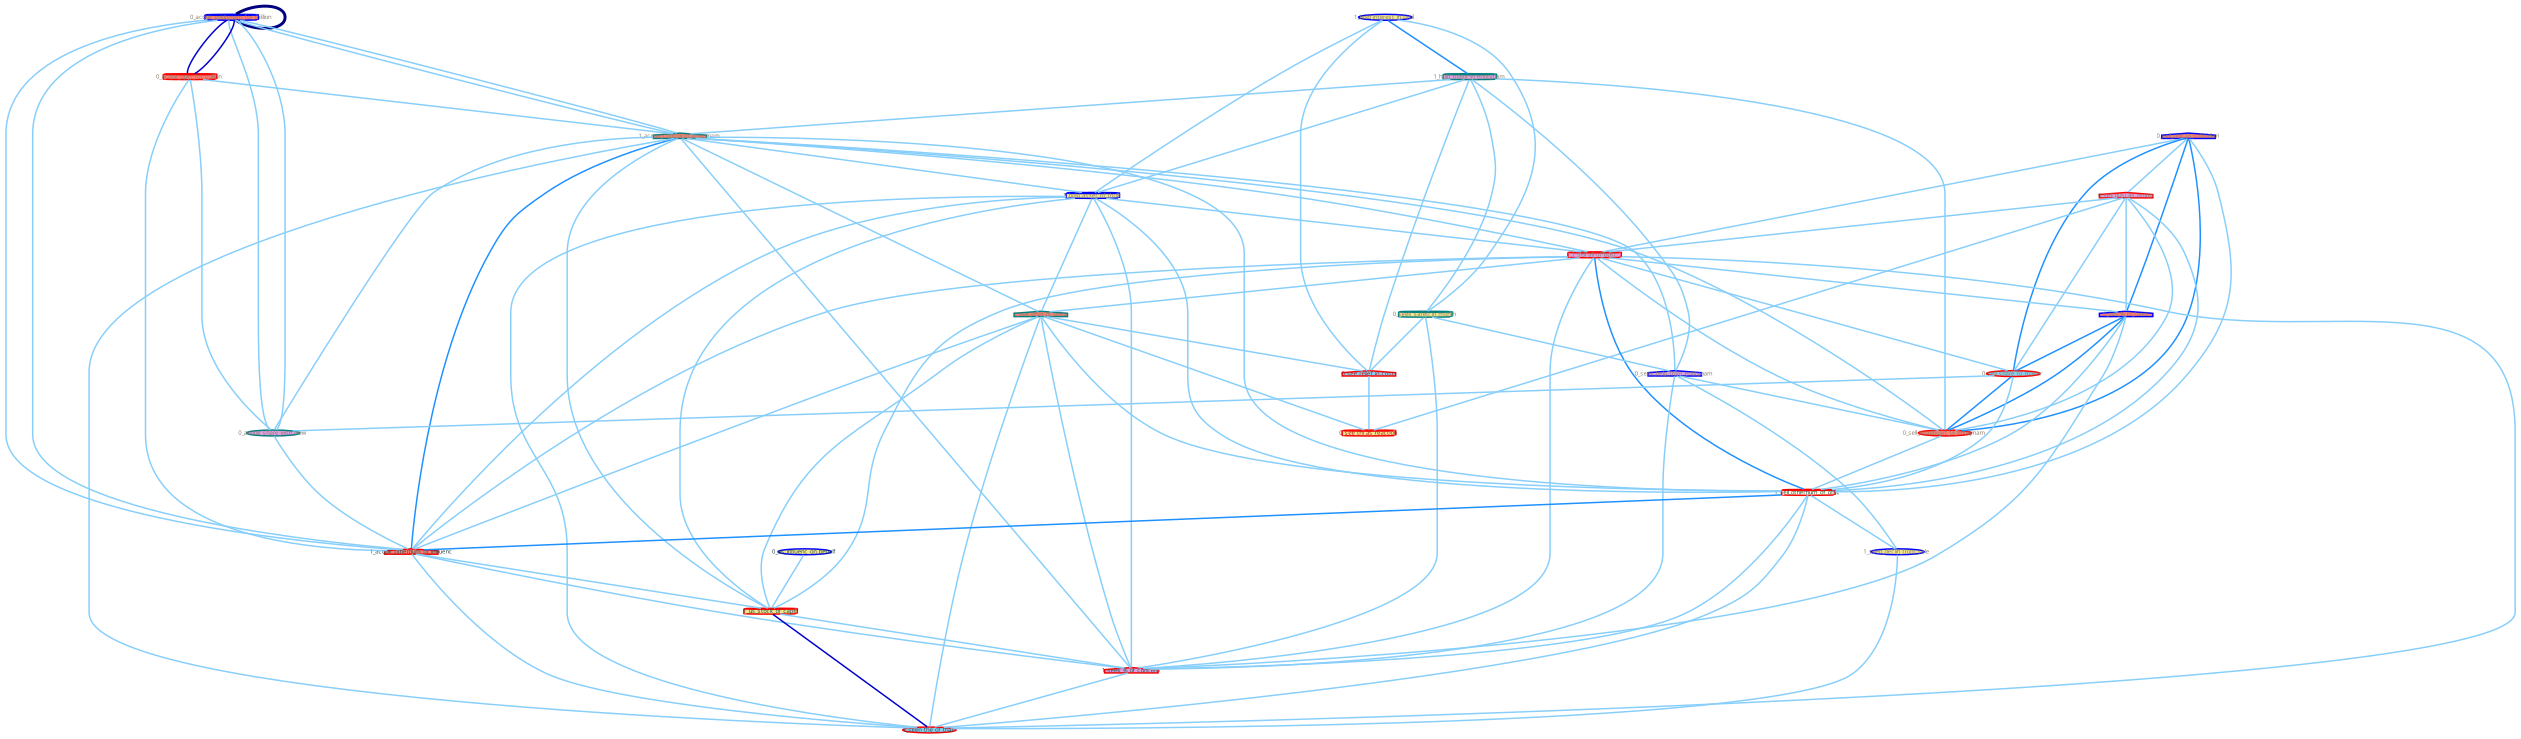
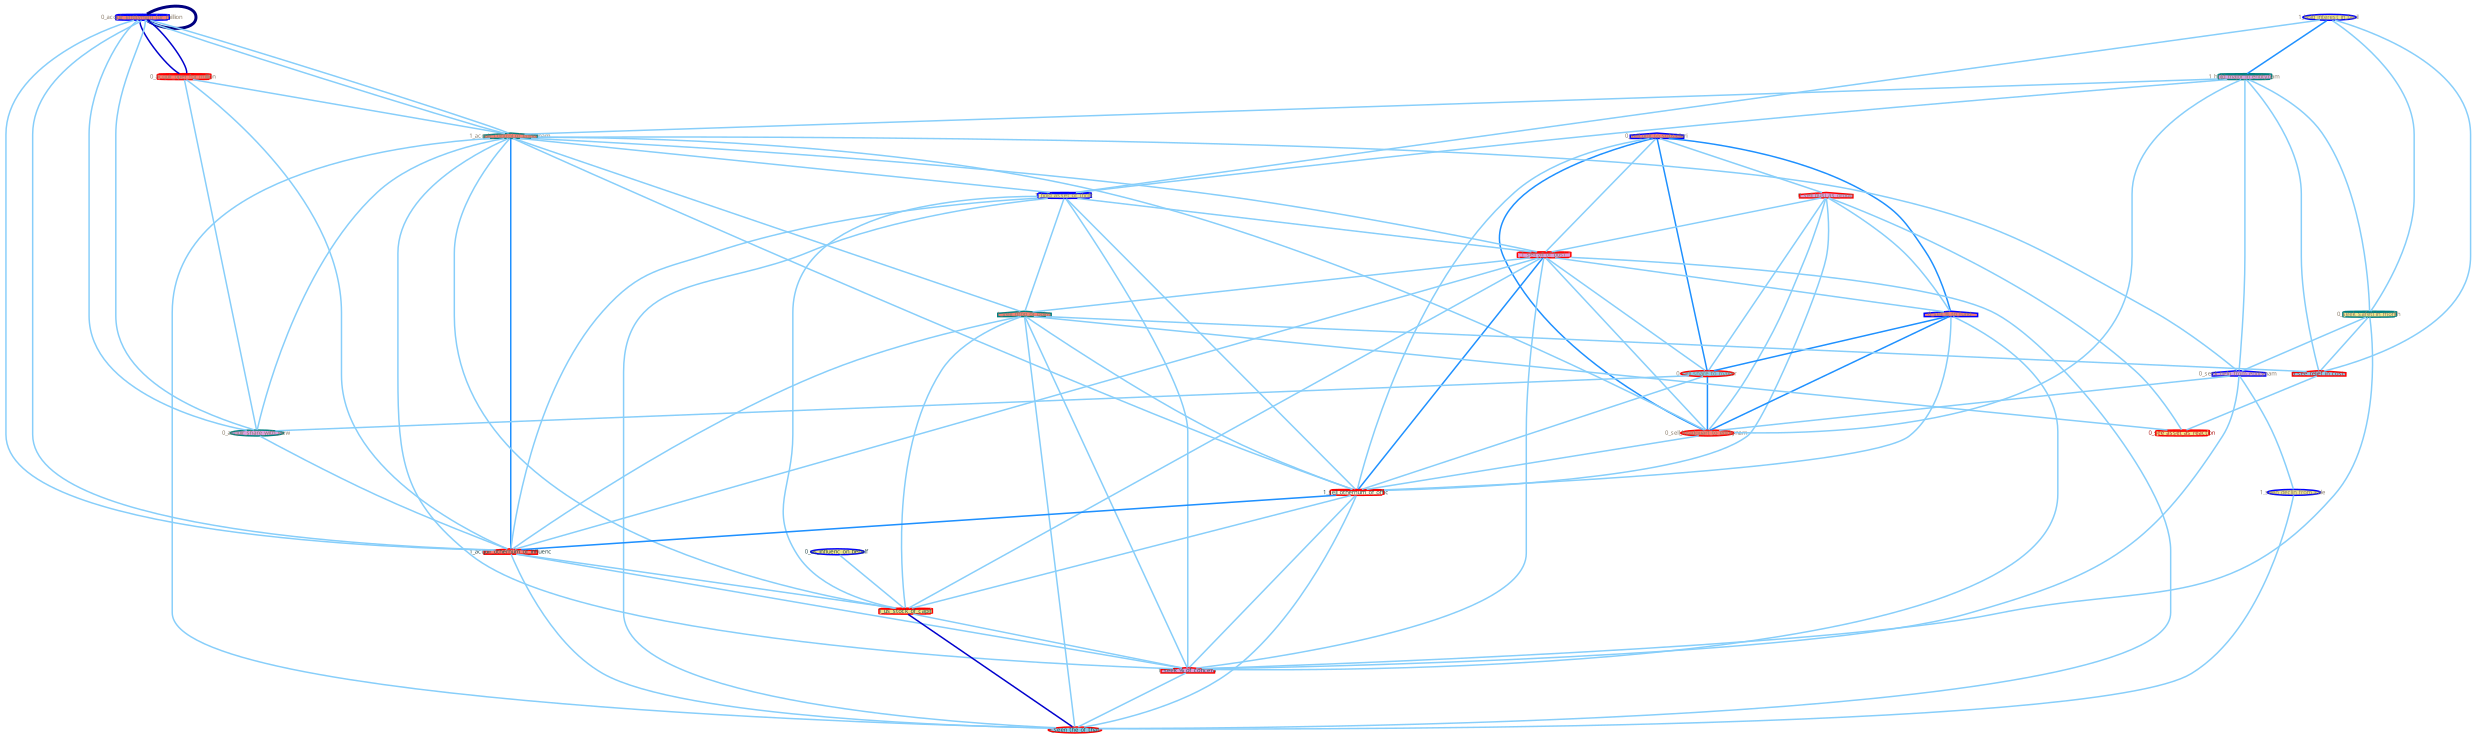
node "0_see_thi_as_reaction": label "0_see_thi_as_reaction" -> "0_see_asset_as_reaction"
edge "1_sell_othernum_of_offic" -- "1_seen_declin_from_sale": now "1_sell_othernum_of_offic" -- "1_us_stock_of_capit"
